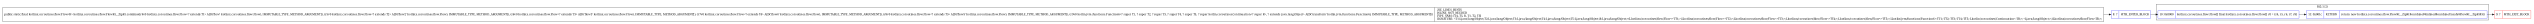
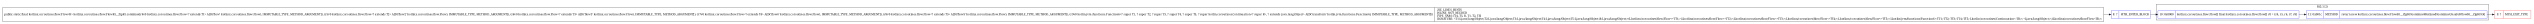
node "11: 0x001c": text "RETURN" -> "METHOD"
node "9: ?": text "MTH_EXIT_BLOCK" -> "MTH_EXIT_TYPE"
